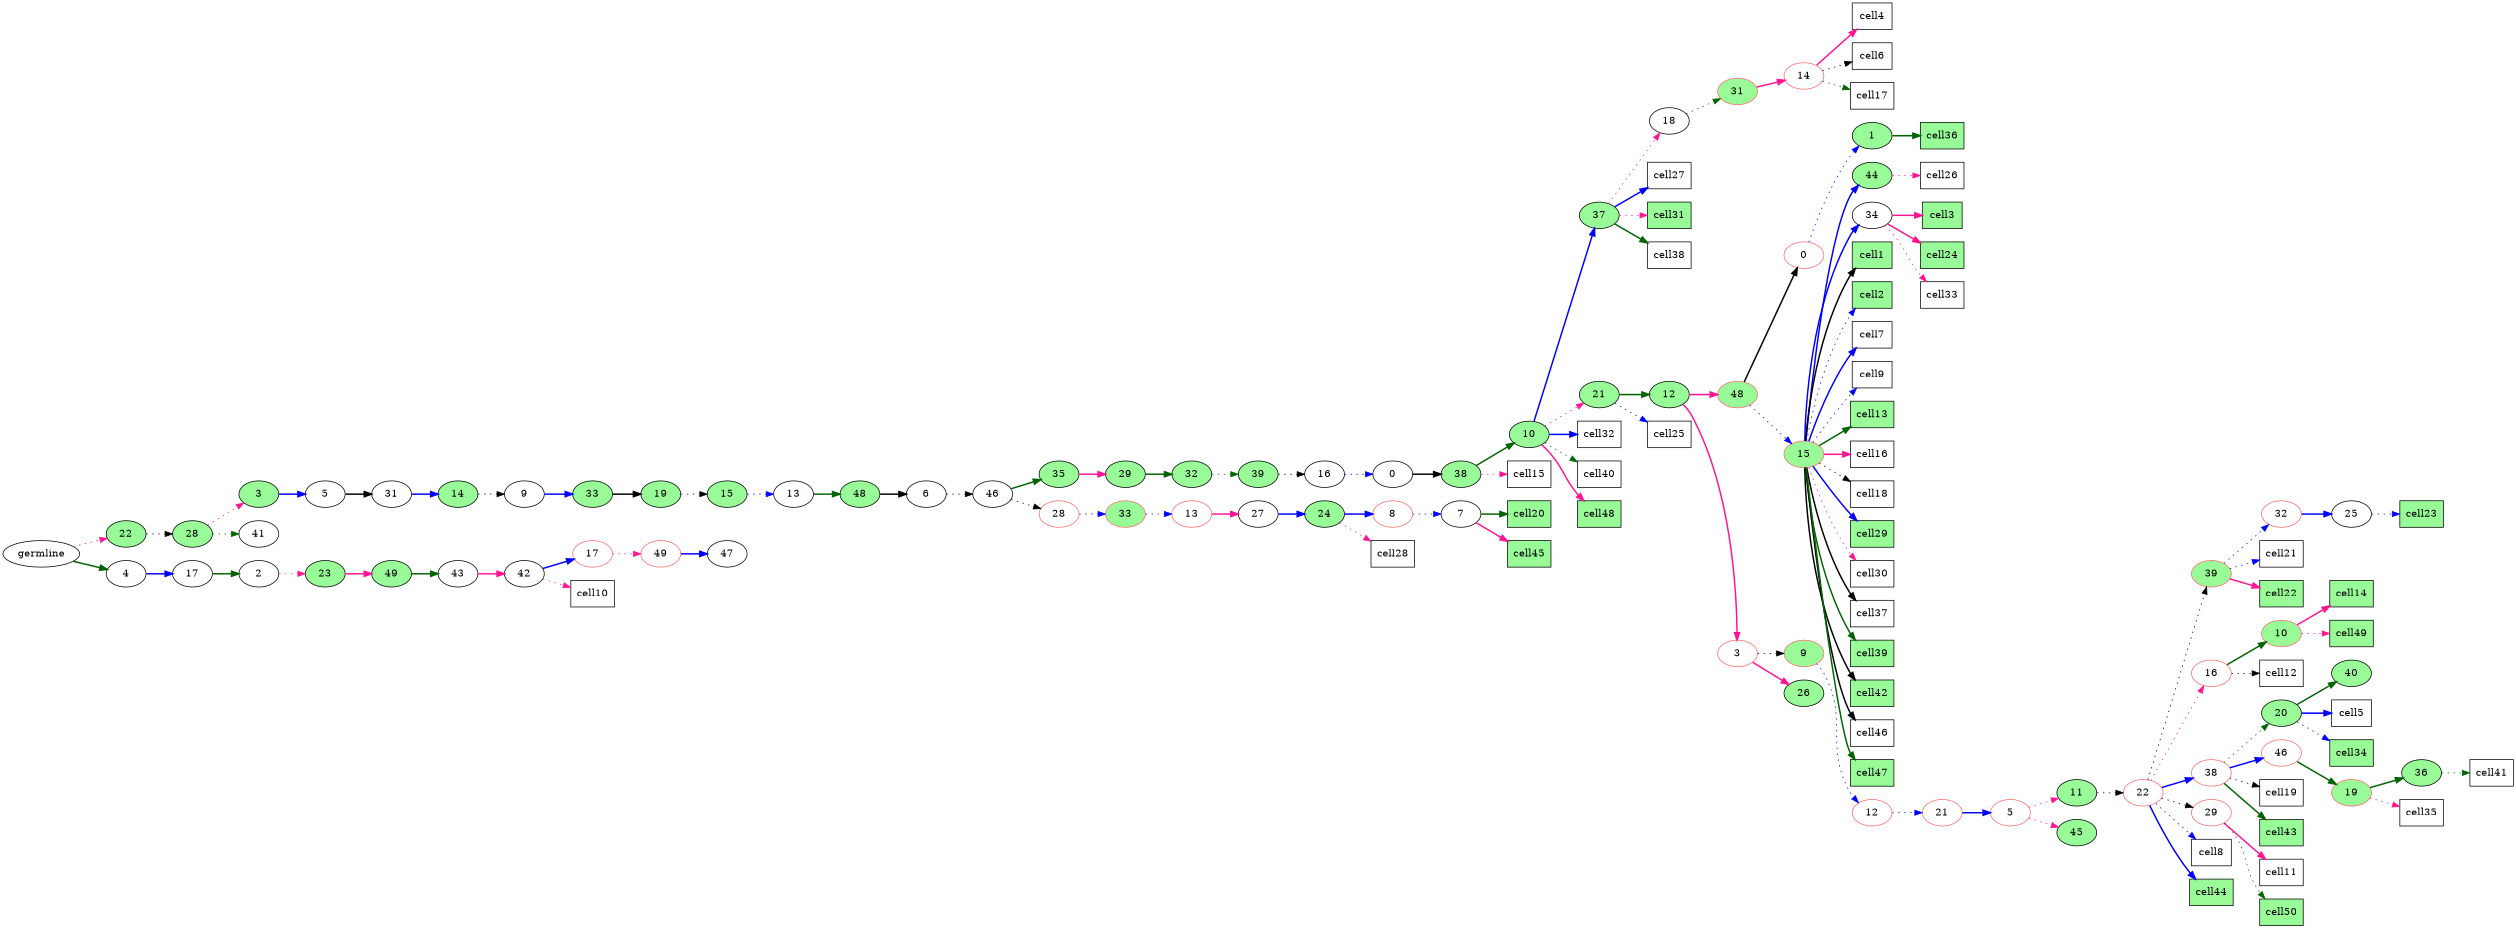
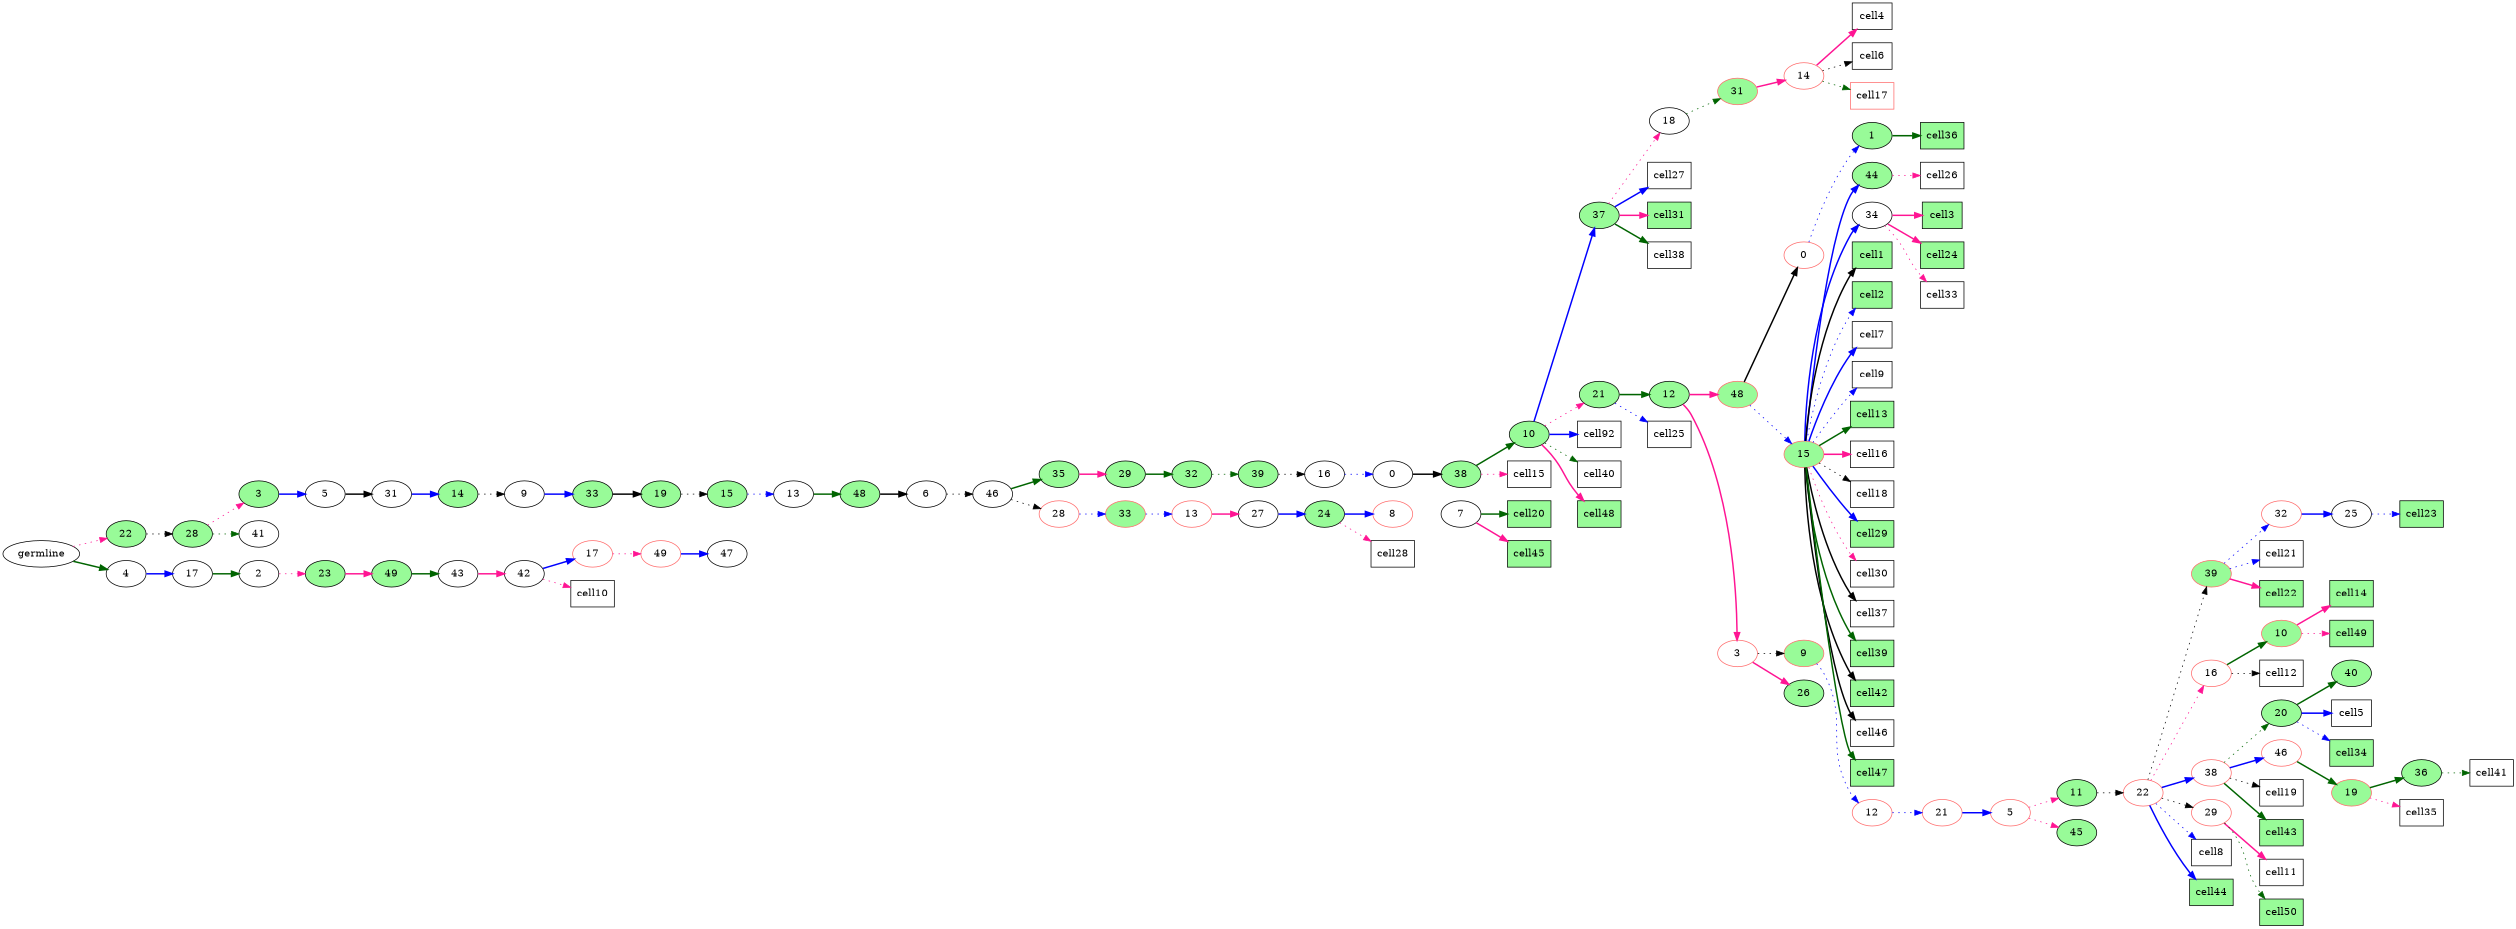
node "cell17": color black -> indianred1
edge "37" -> "cell31": style dotted -> bold
node "cell32": label "cell32" -> "cell92"
edge "8" -> "7": removed
